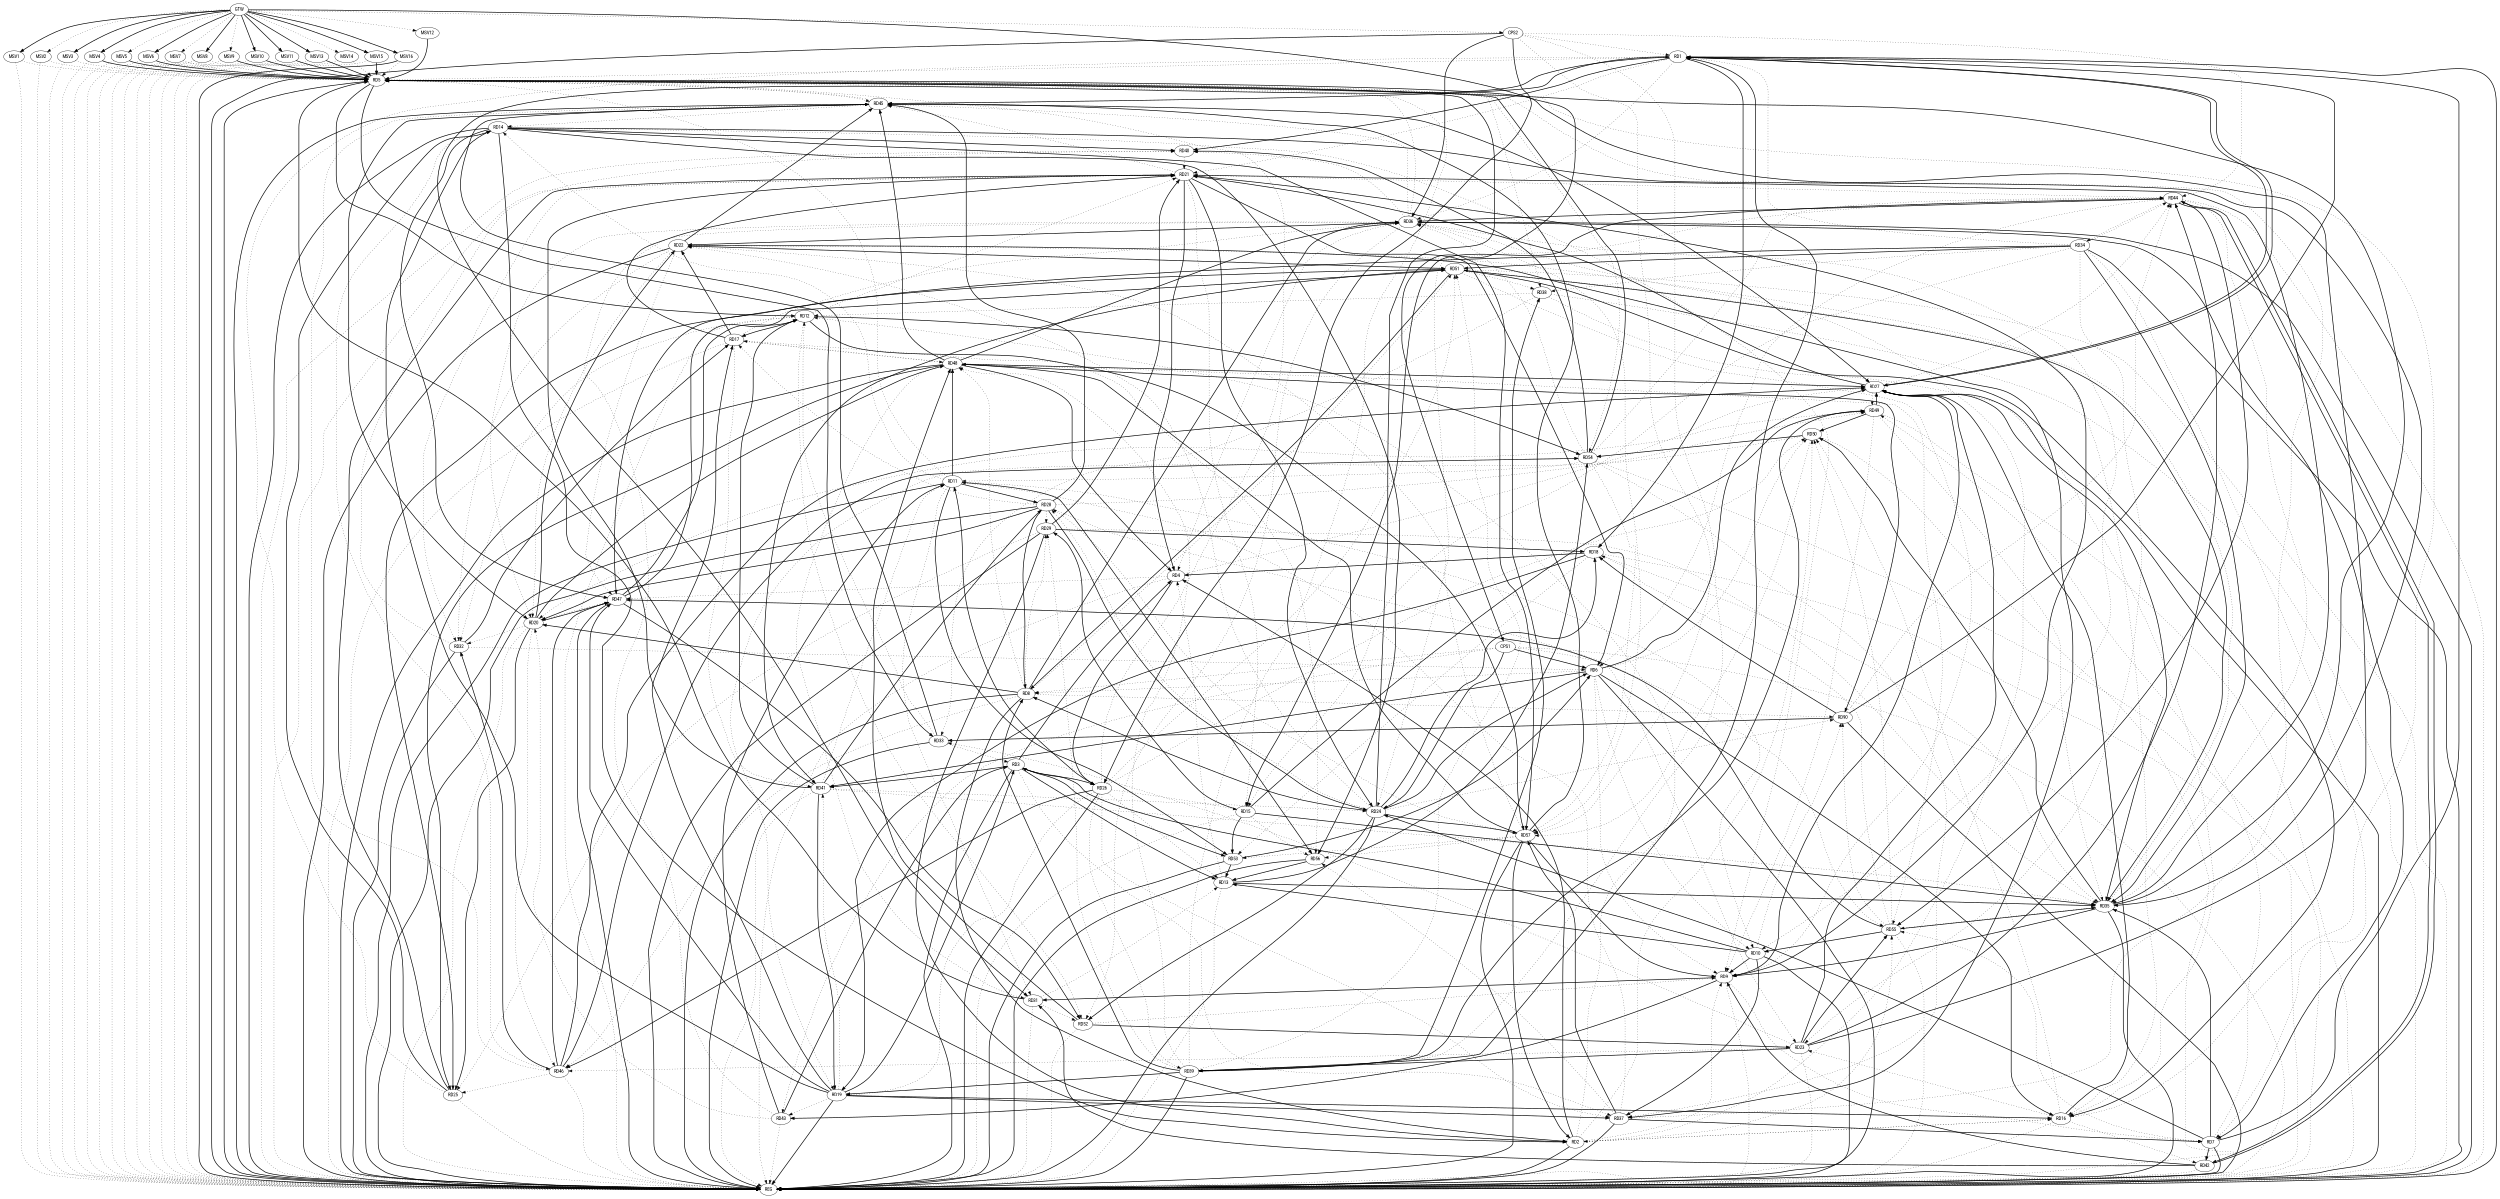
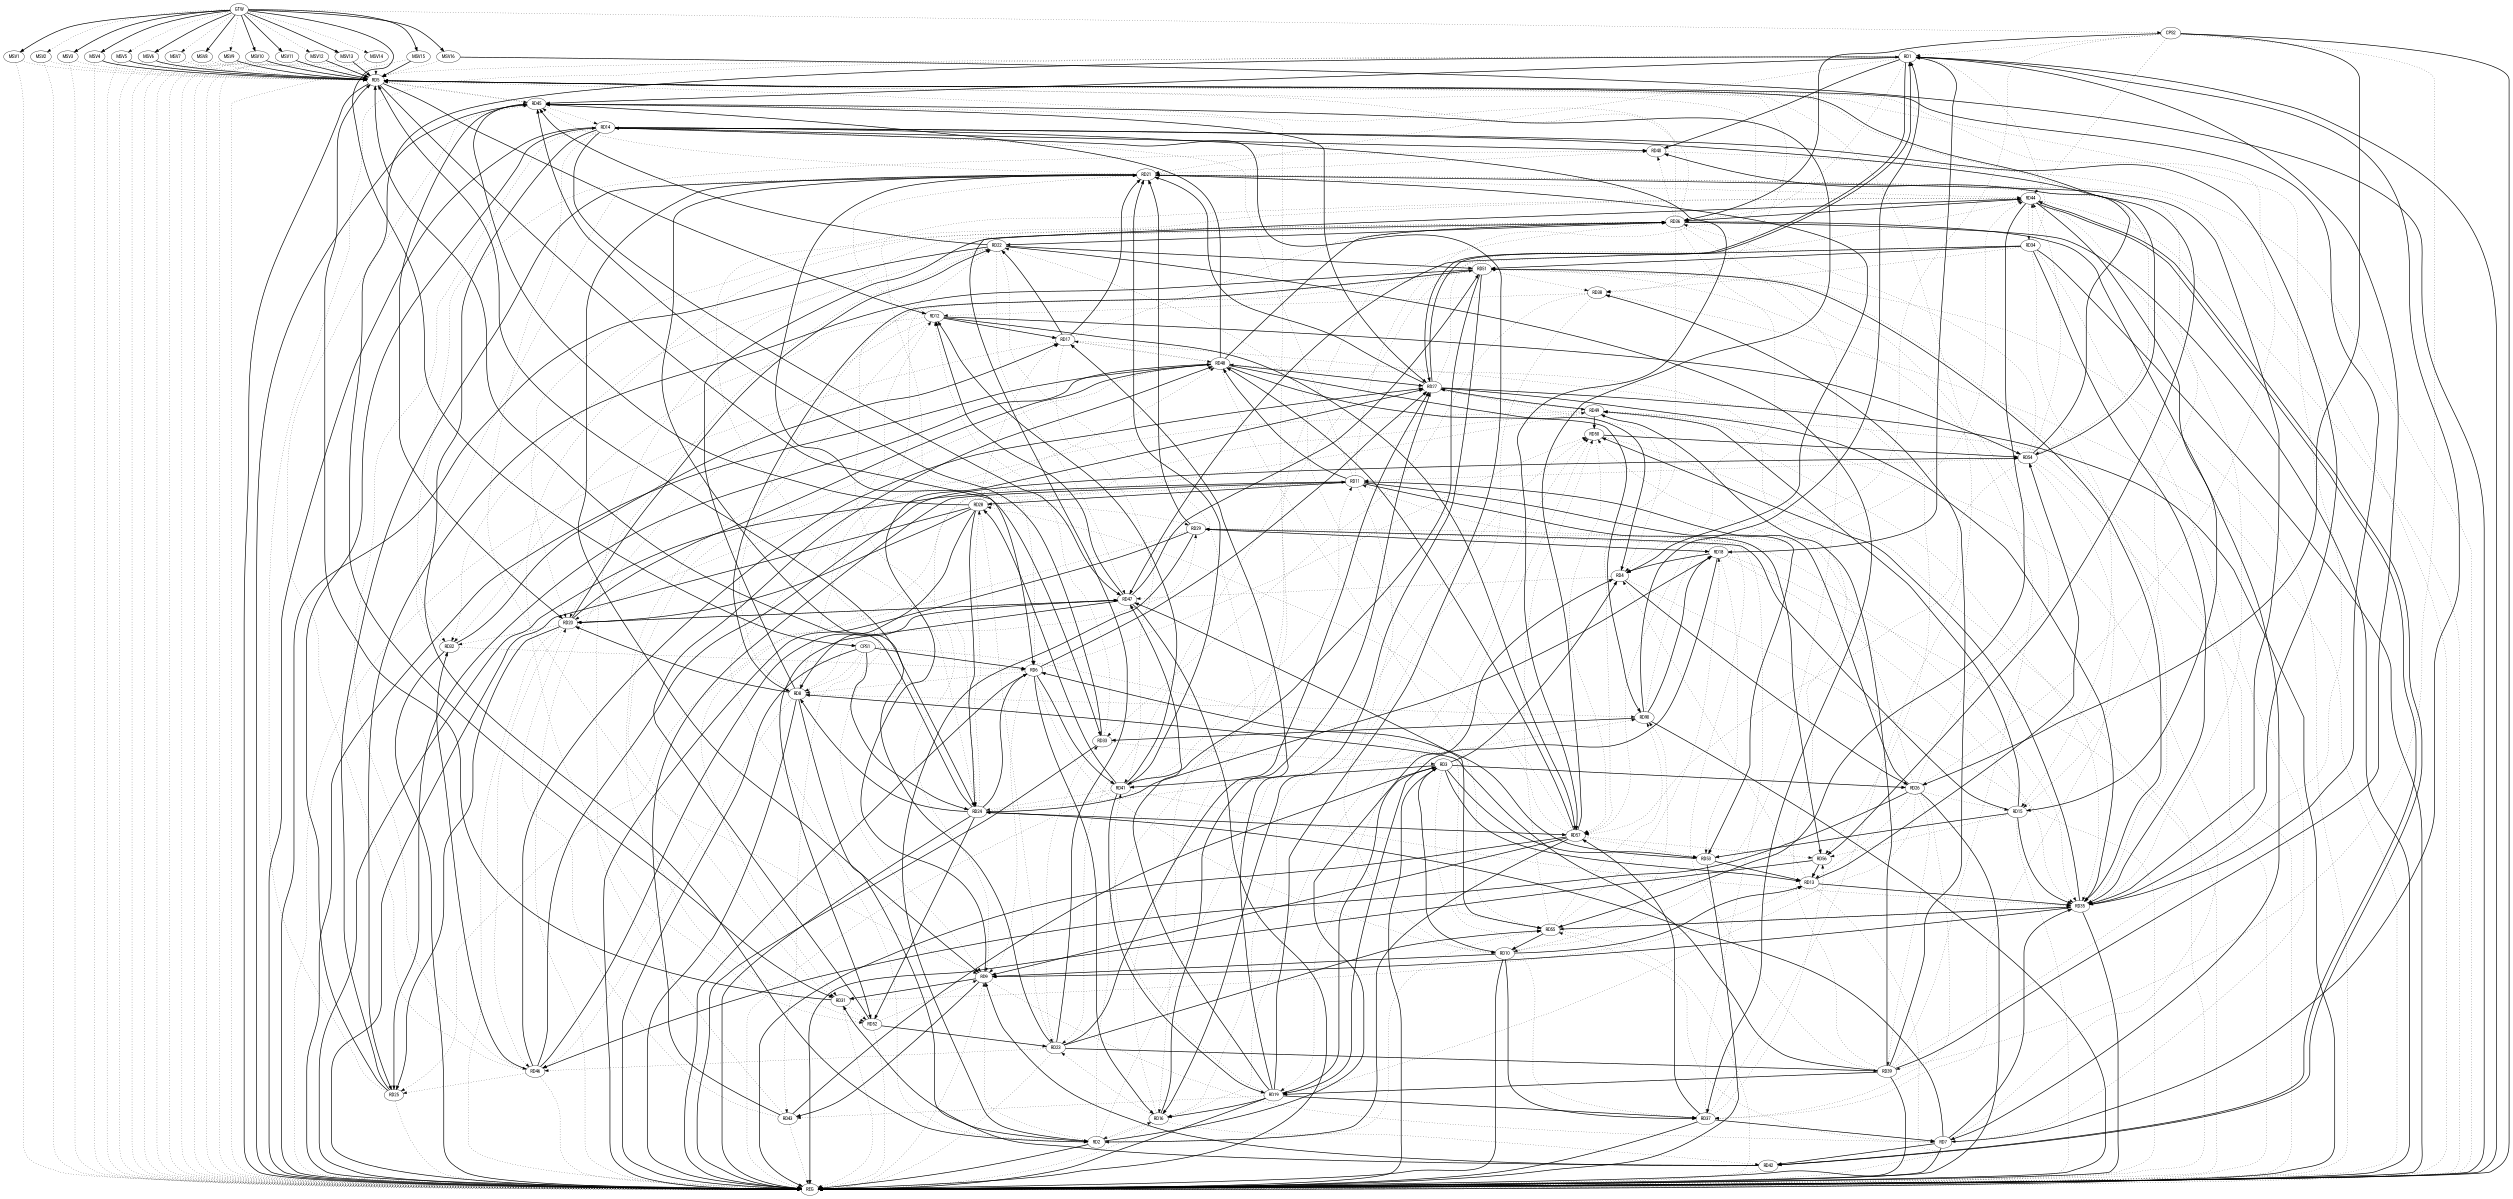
edge "MSV12" -> "REG": added
edge "CPS1" -> "REG": style dotted -> bold
